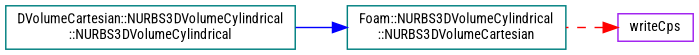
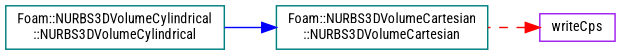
node "DVolumeCartesian::NURBS3DVolumeCylindrical ::NURBS3DVolumeCylindrical": label "DVolumeCartesian::NURBS3DVolumeCylindrical ::NURBS3DVolumeCylindrical" -> "Foam::NURBS3DVolumeCylindrical ::NURBS3DVolumeCylindrical"
node "Foam::NURBS3DVolumeCylindrical ::NURBS3DVolumeCartesian": label "Foam::NURBS3DVolumeCylindrical ::NURBS3DVolumeCartesian" -> "Foam::NURBS3DVolumeCartesian ::NURBS3DVolumeCartesian"
